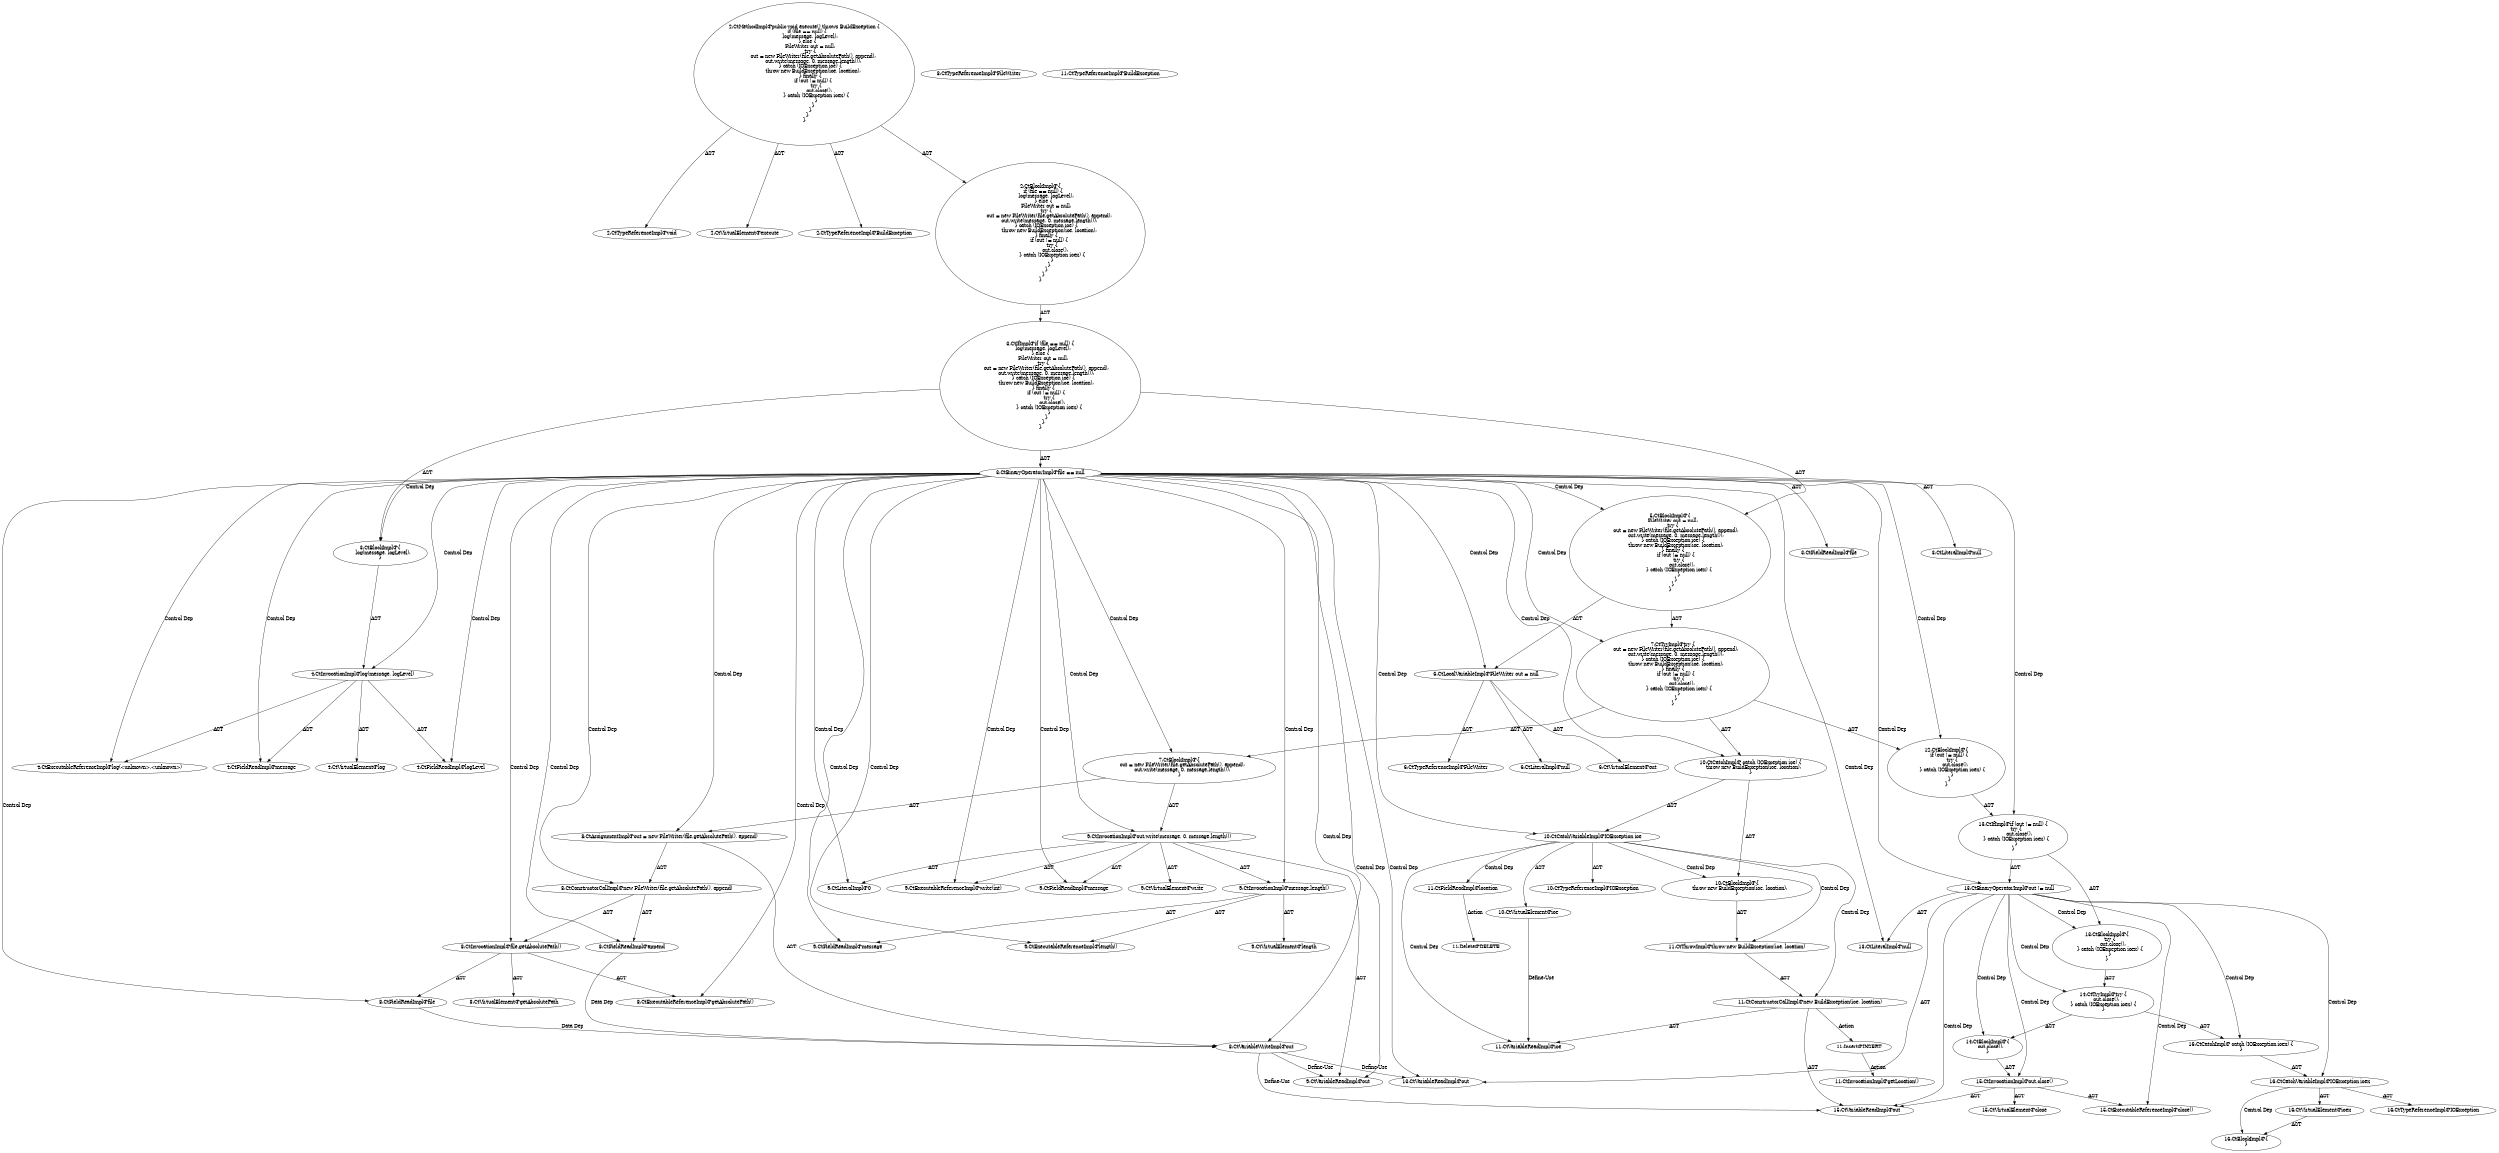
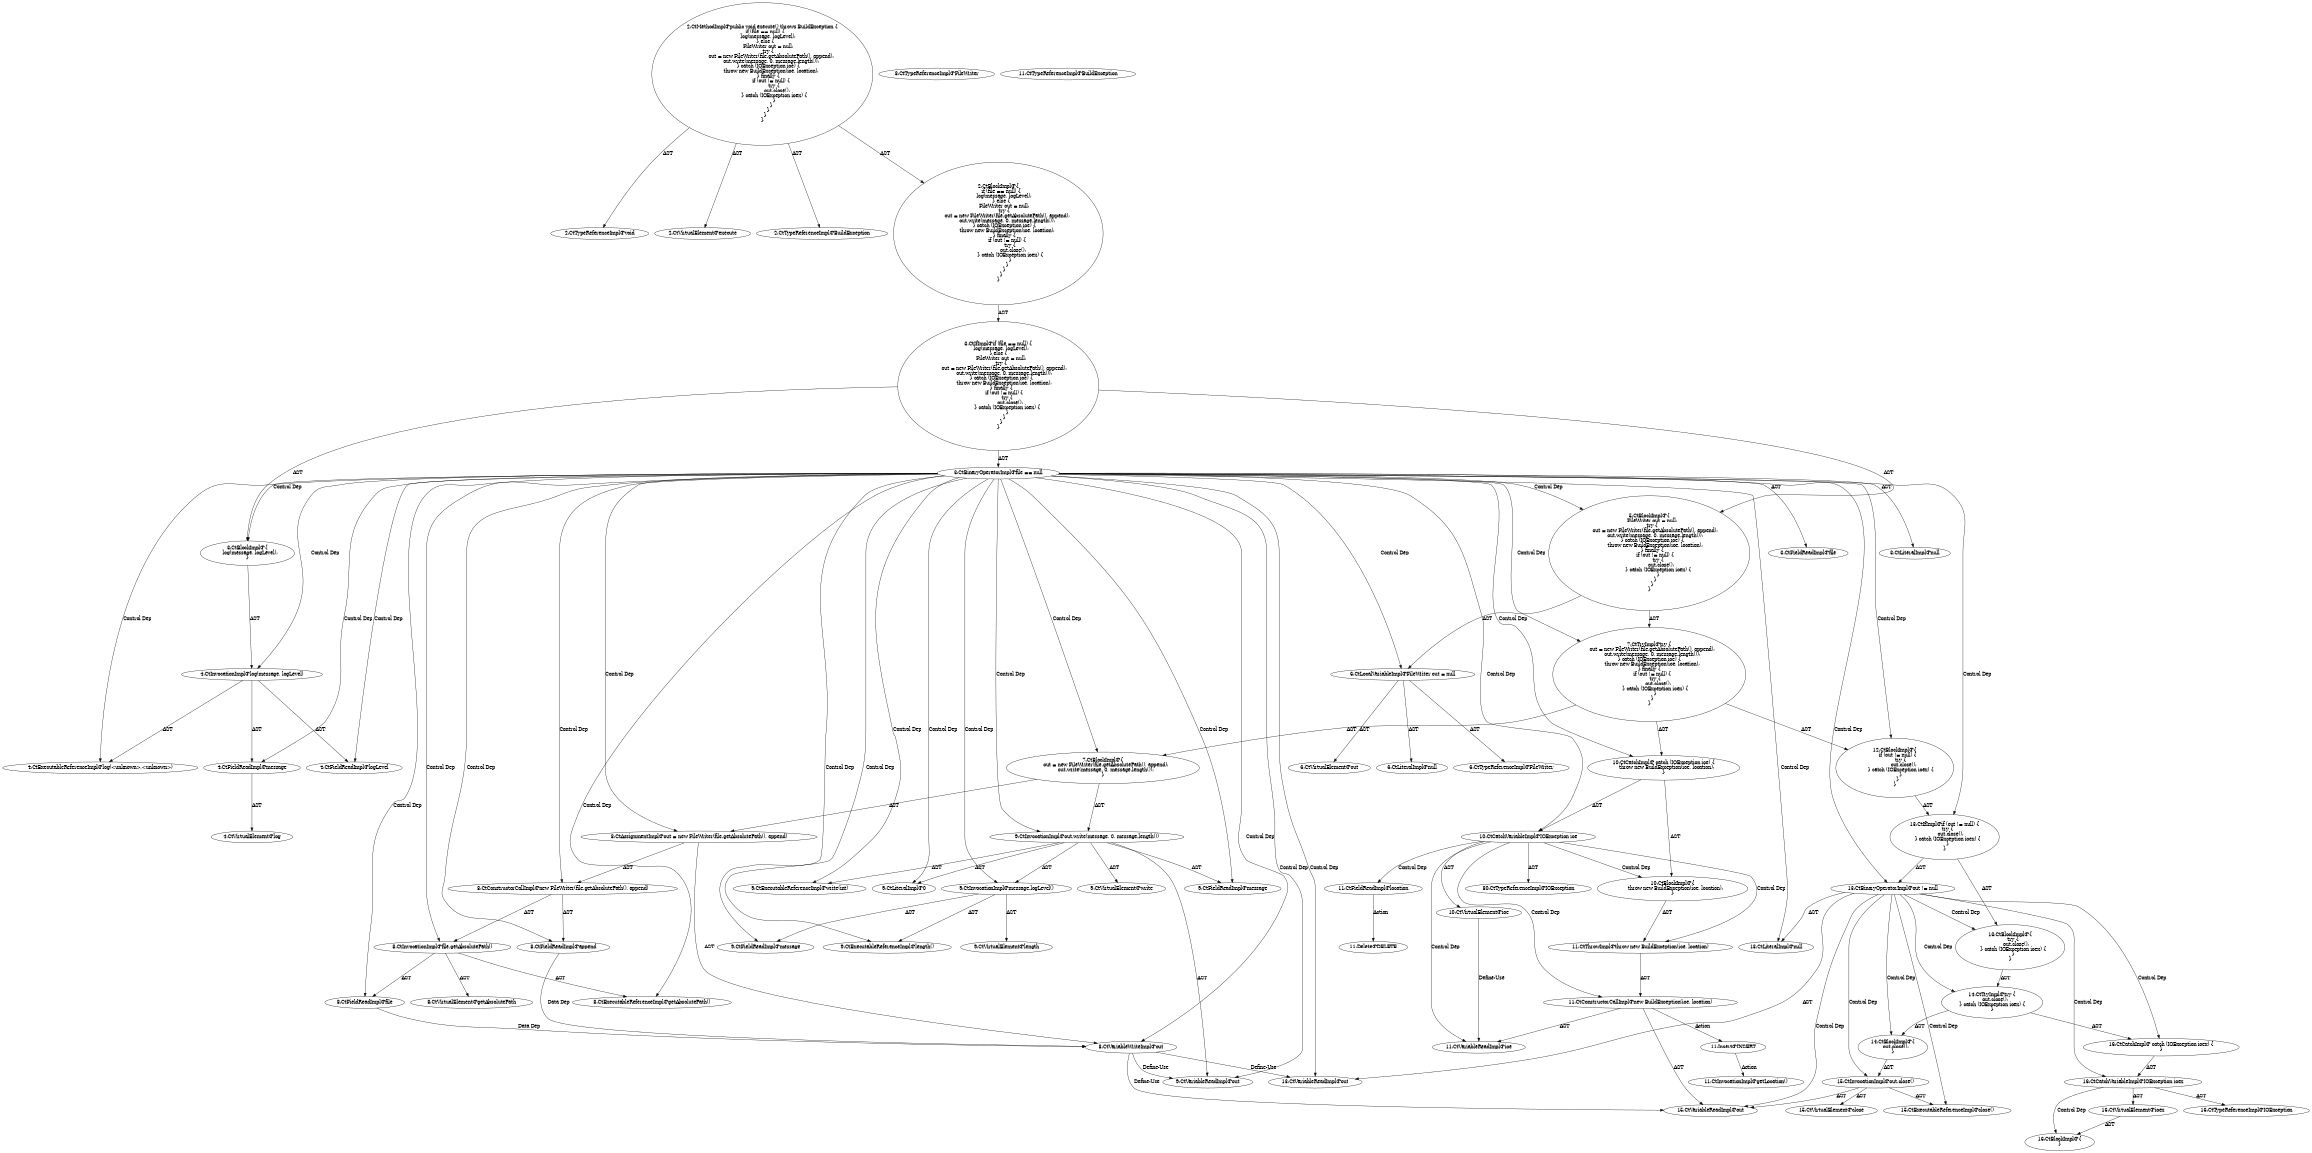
edge "4:CtInvocationImpl@log(message, logLevel)" -> "4:CtVirtualElement@log": now "4:CtFieldReadImpl@message" -> "4:CtVirtualElement@log"
node "9:CtInvocationImpl@message.length()": label "9:CtInvocationImpl@message.length()" -> "9:CtInvocationImpl@message.logLevel()"
node "10:CtTypeReferenceImpl@IOException": label "10:CtTypeReferenceImpl@IOException" -> "80:CtTypeReferenceImpl@IOException"
